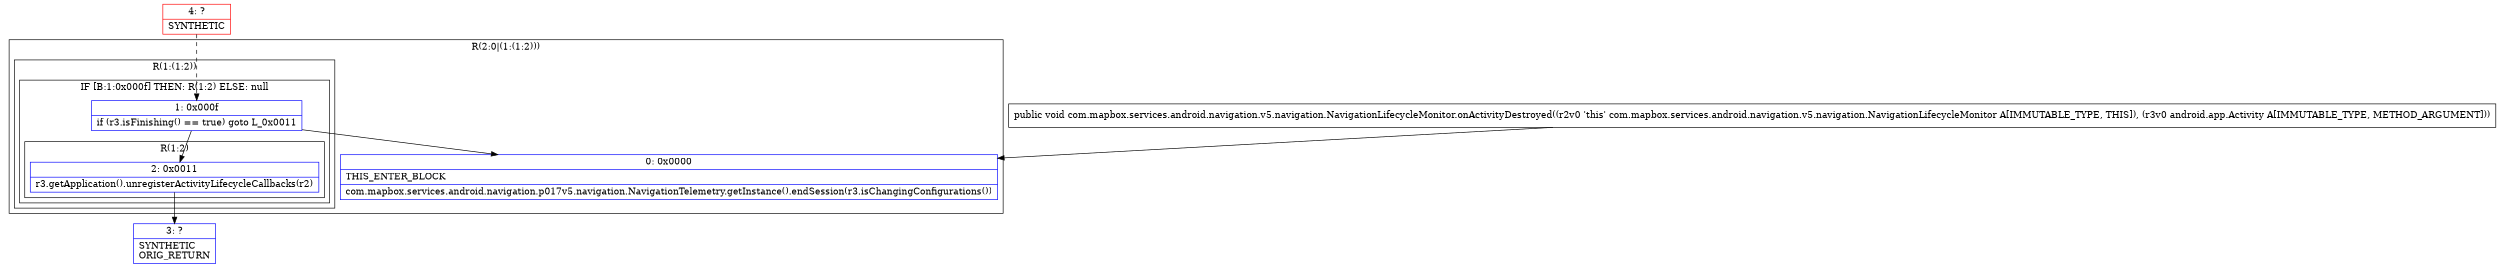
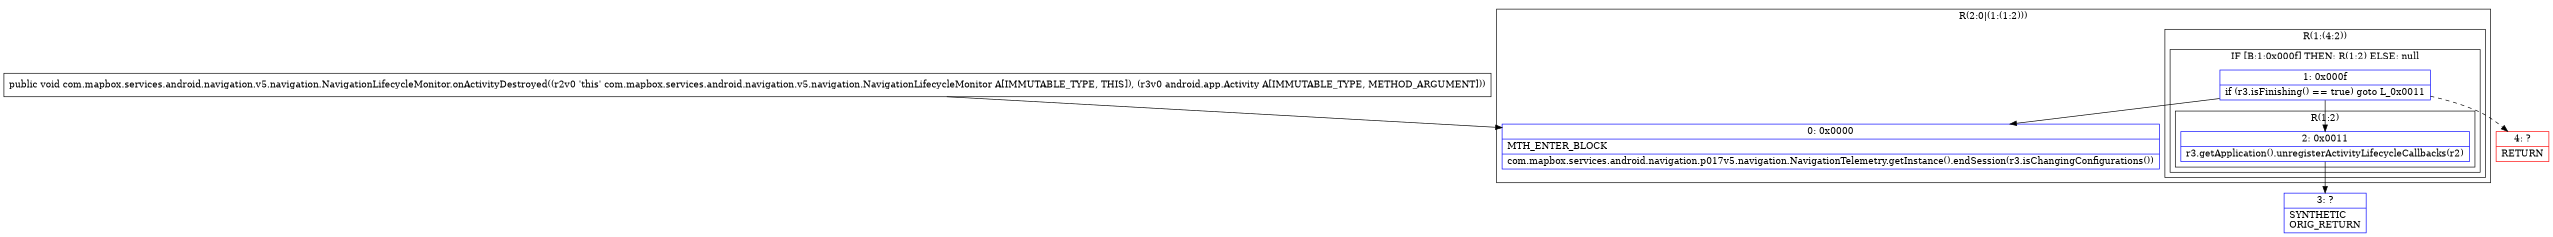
node "4: ?": text "SYNTHETIC" -> "RETURN"
edge "4: ?" -> "1: 0x000f": reversed
cluster "R(1:(1:2))": label "R(1:(1:2))" -> "R(1:(4:2))"
node "0: 0x0000": text "THIS_ENTER_BLOCK" -> "MTH_ENTER_BLOCK"
